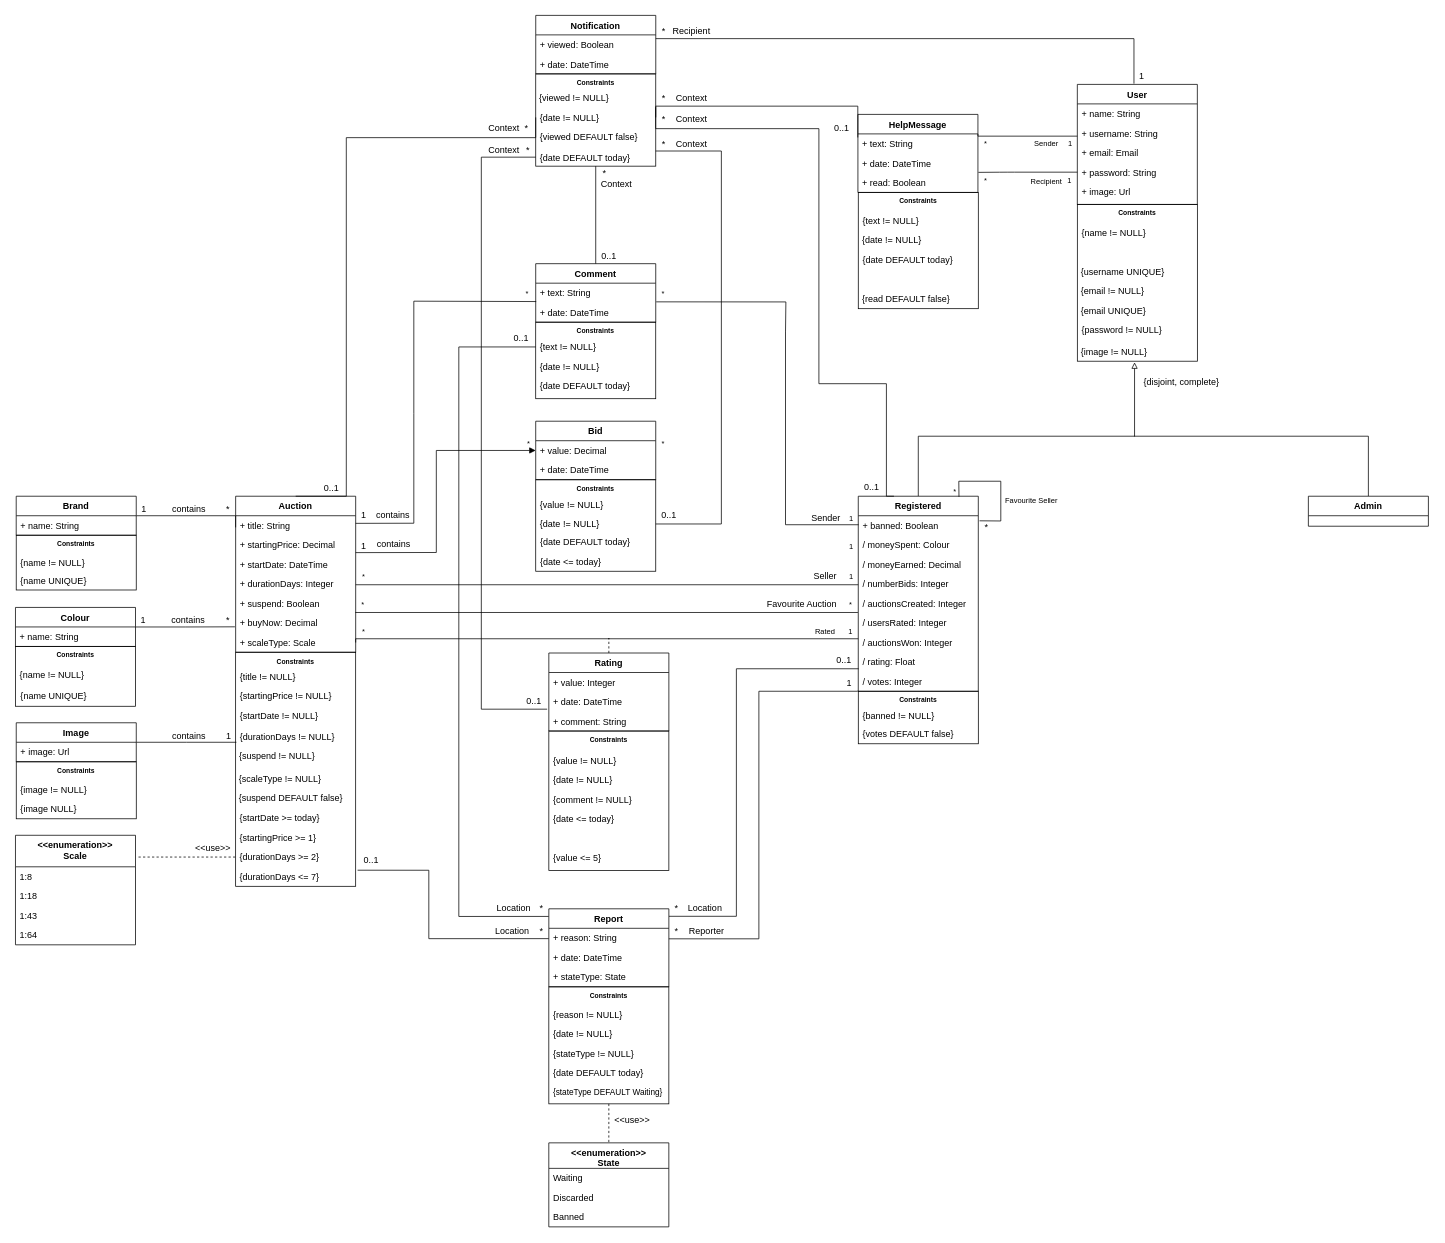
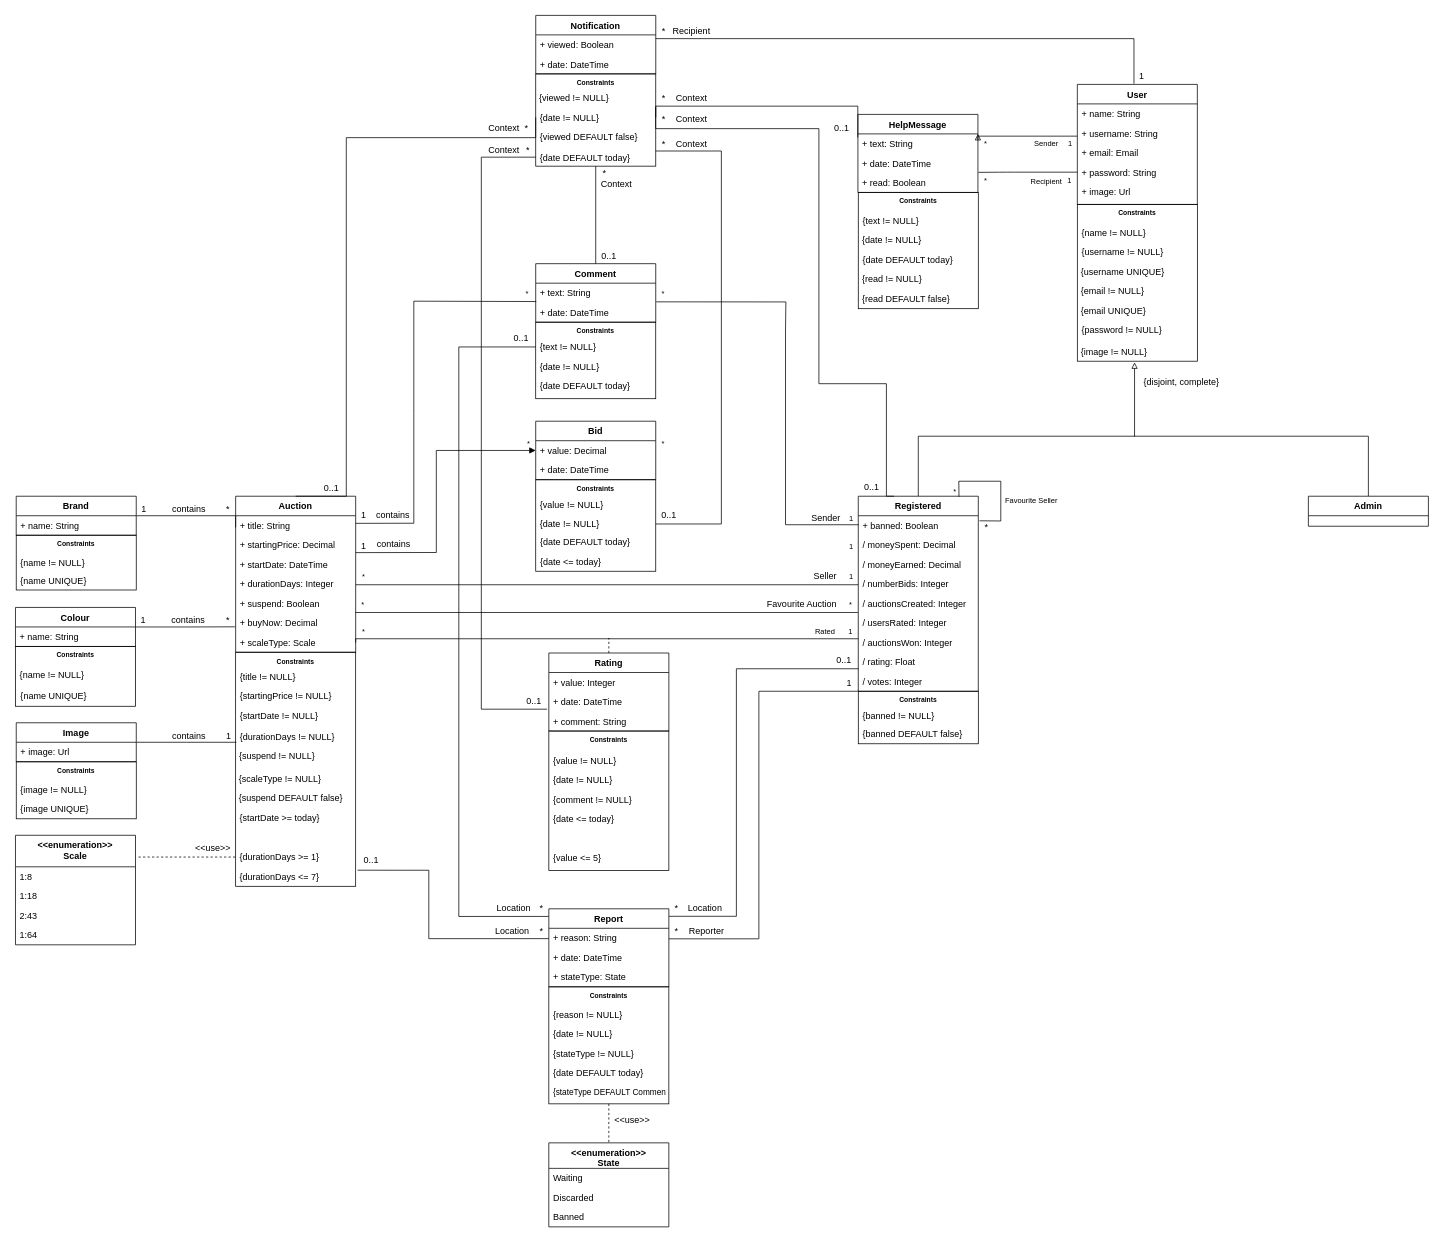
edge "+ username: String" -- "HelpMessage": arrowhead none -> block
node "{username != NULL}": added
node "{read != NULL}": added
node "/ moneySpent: Colour": label "/ moneySpent: Colour" -> "/ moneySpent: Decimal"
node "{votes DEFAULT false}": label "{votes DEFAULT false}" -> "{banned DEFAULT false}"
node "{image NULL}": label "{image NULL}" -> "{image UNIQUE}"
node "{startingPrice >= 1}": removed
node "{durationDays >= 2}": label "{durationDays >= 2}" -> "{durationDays >= 1}"
node "1:43": label "1:43" -> "2:43"
node "{stateType DEFAULT Waiting}": label "{stateType DEFAULT Waiting}" -> "{stateType DEFAULT Comment}"
